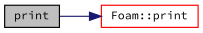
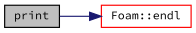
node "Foam::print": label "Foam::print" -> "Foam::endl"
